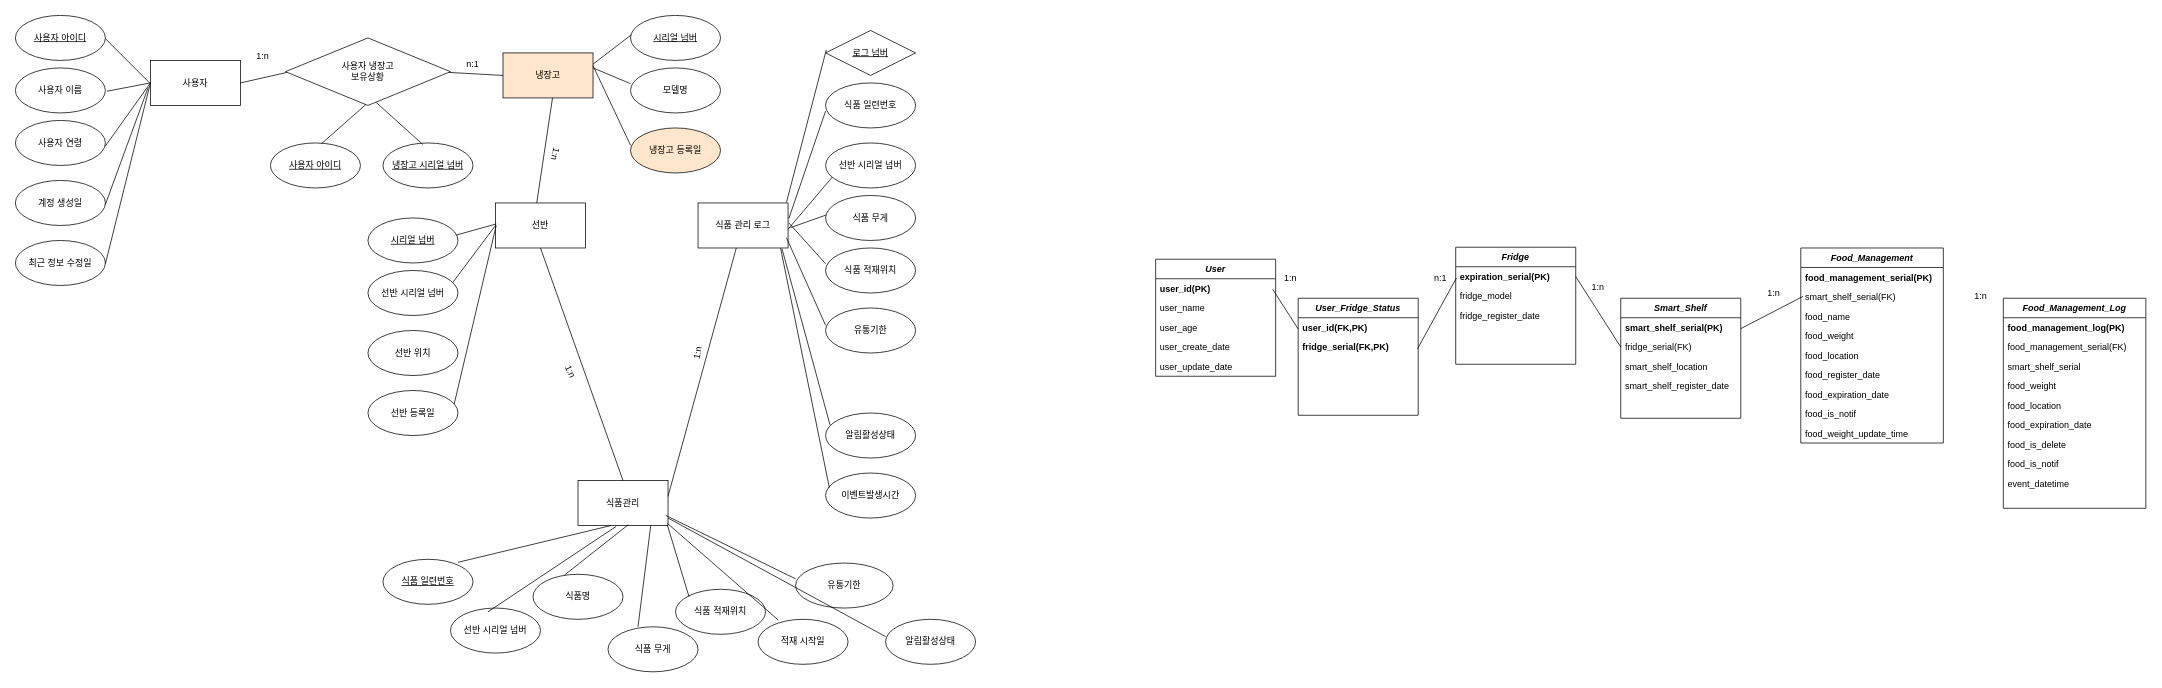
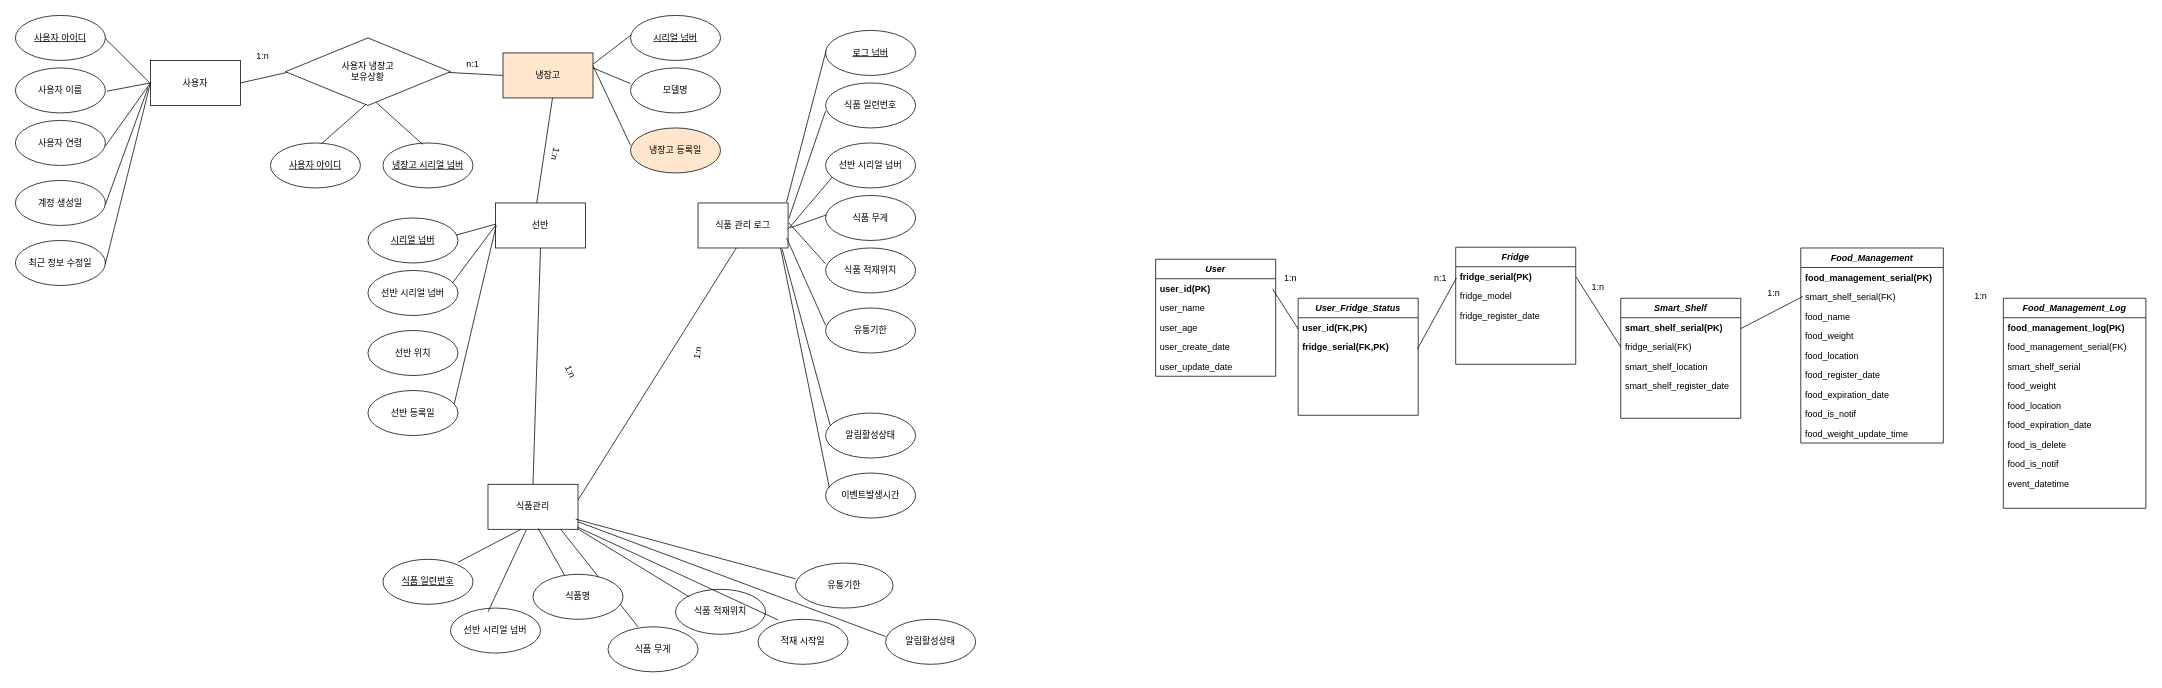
node "로그 넘버": shape diamond -> ellipse
node "expiration_serial(PK)": label "expiration_serial(PK)" -> "fridge_serial(PK)"
node "식품관리": moved (623, 503) -> (533, 507)
